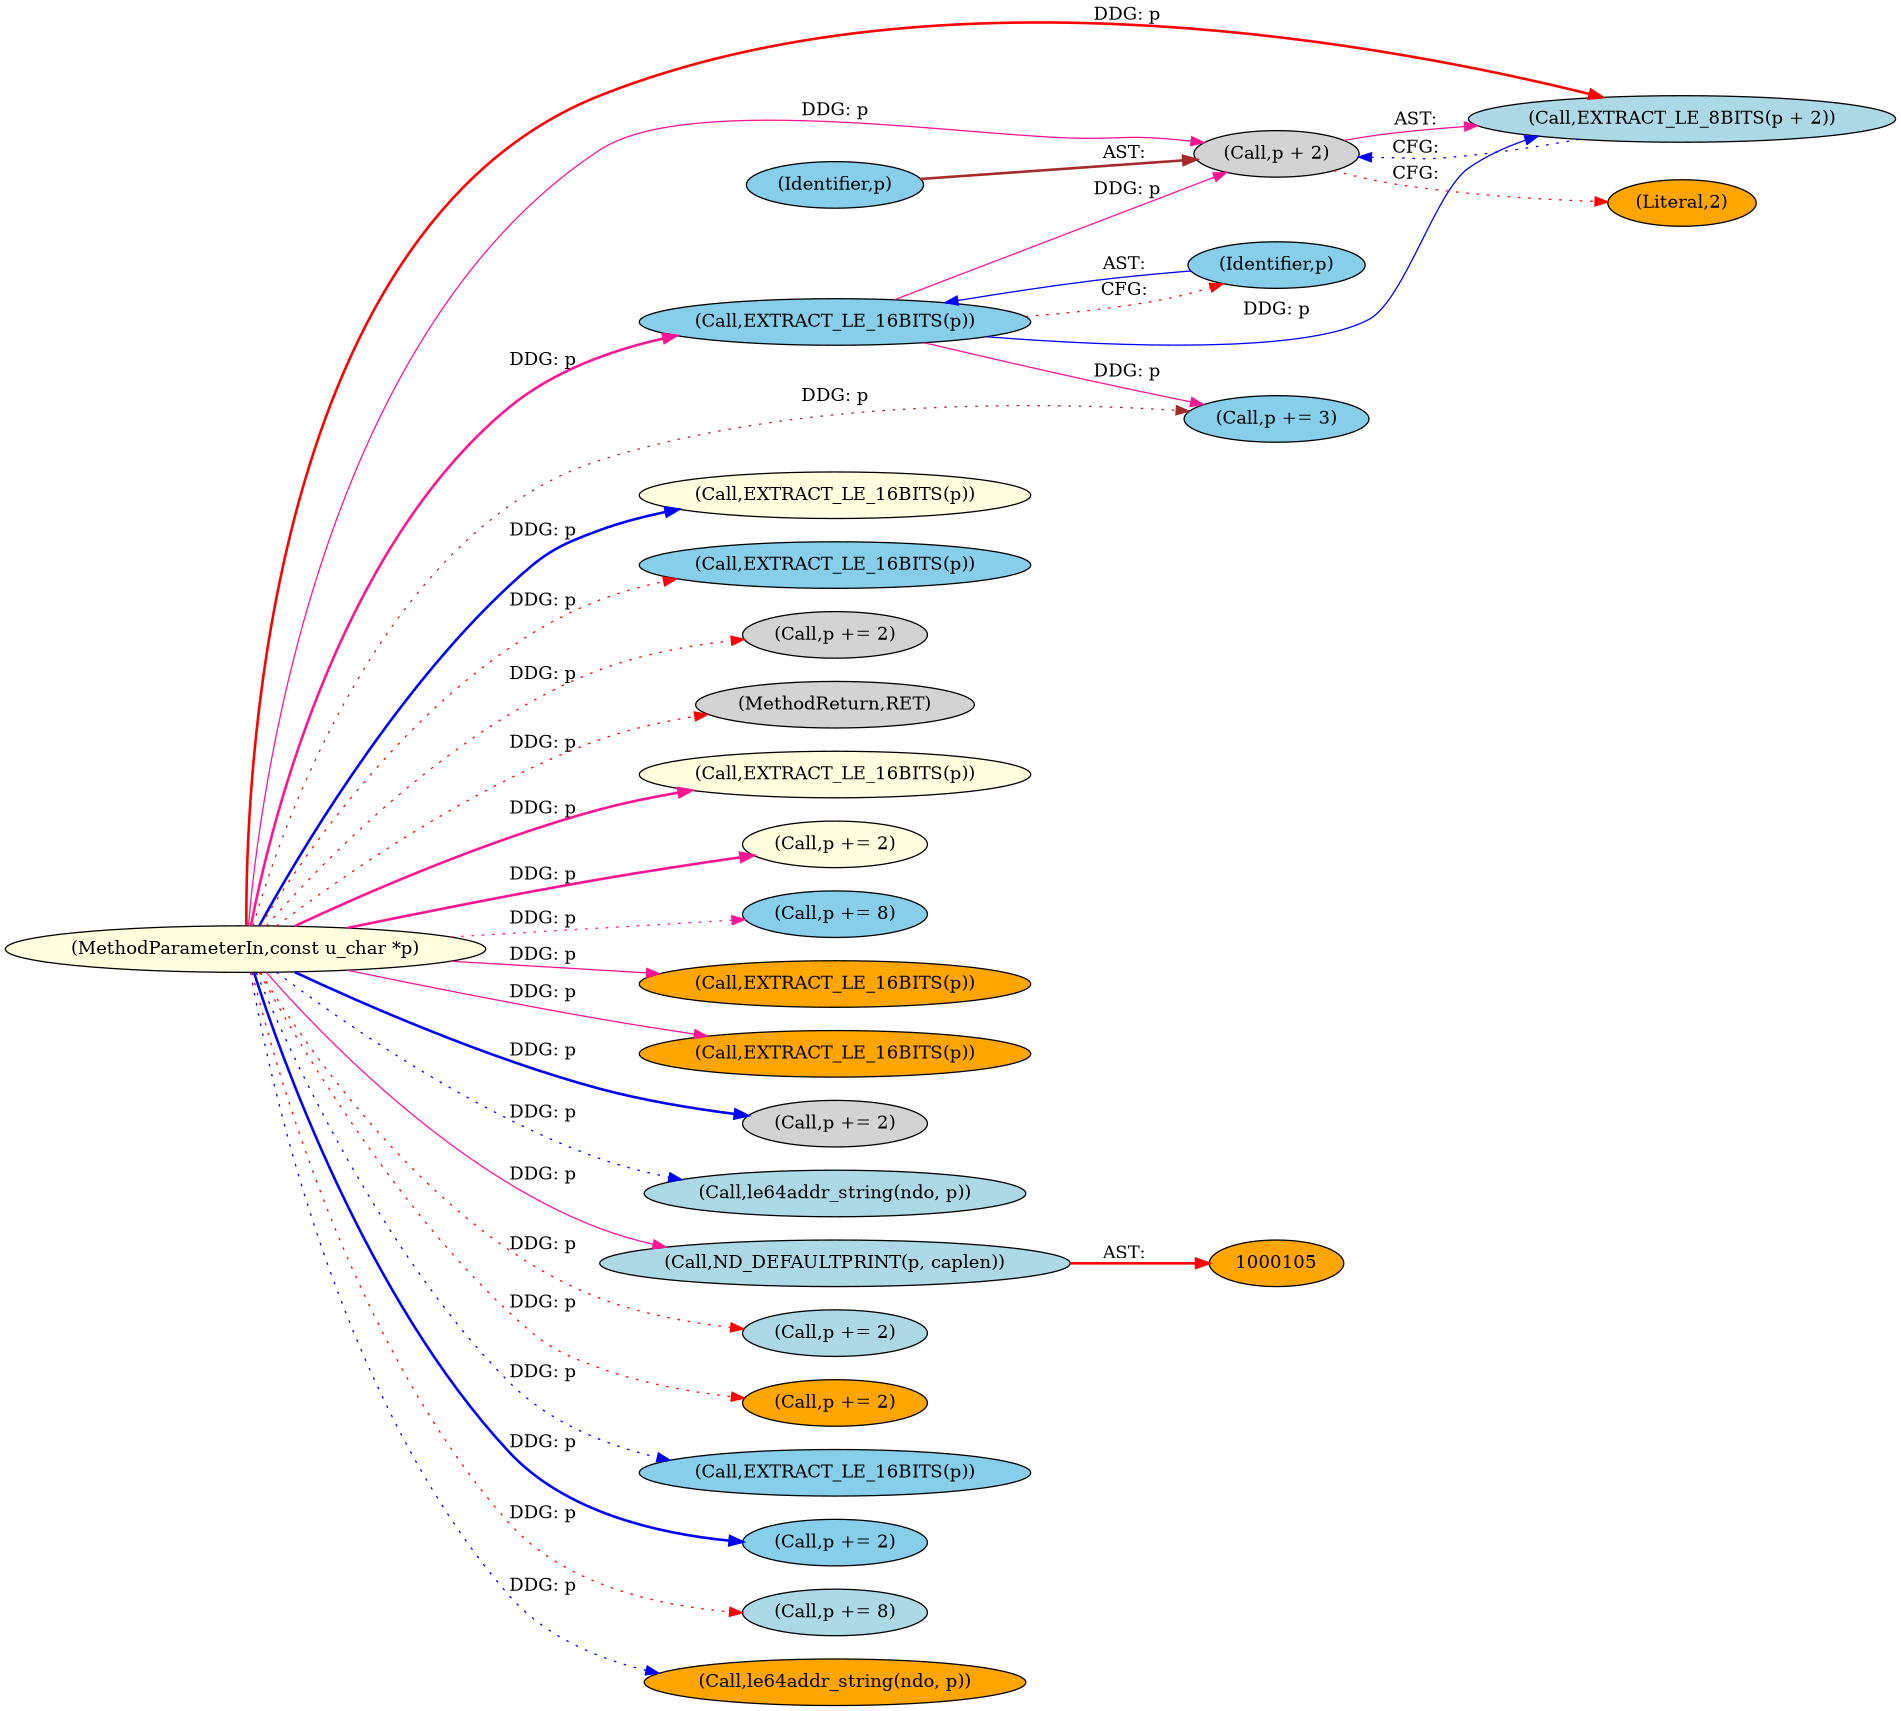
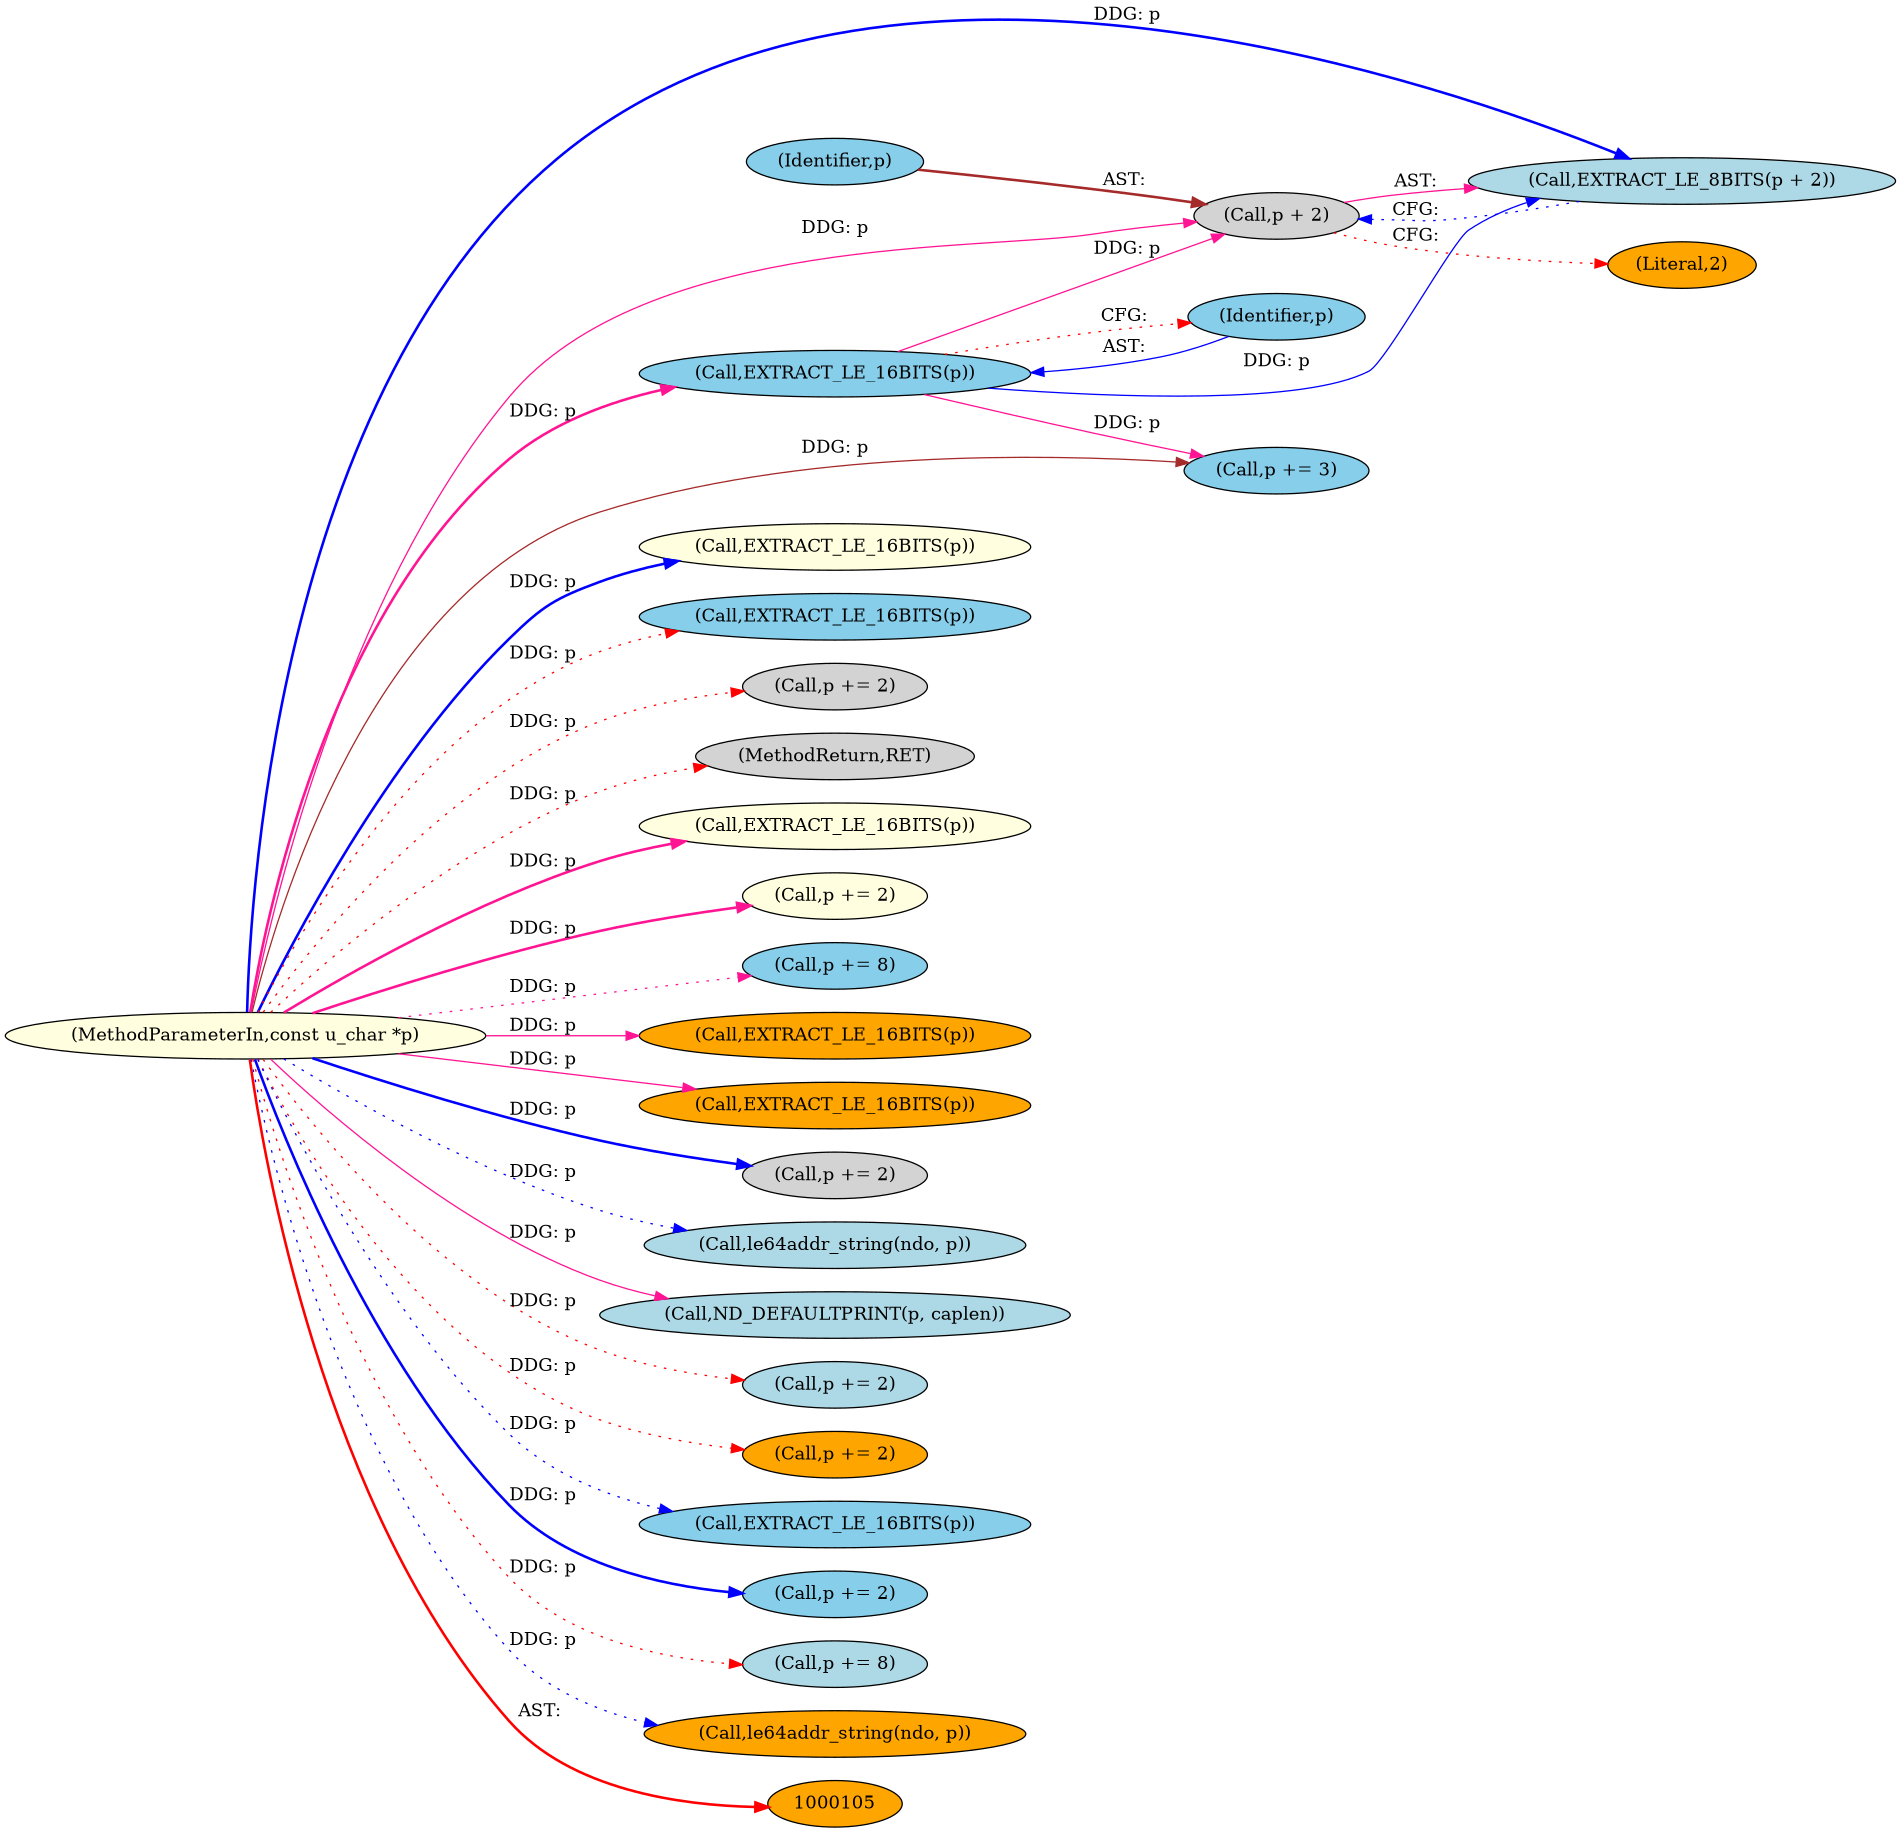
edge "(MethodParameterIn,const u_char *p)" -> "(Call,EXTRACT_LE_8BITS(p + 2))": color red -> blue
edge "(MethodParameterIn,const u_char *p)" -> "(Call,p += 3)": style dotted -> solid
edge "(Call,ND_DEFAULTPRINT(p, caplen))" -> "1000105": now "(MethodParameterIn,const u_char *p)" -> "1000105"
